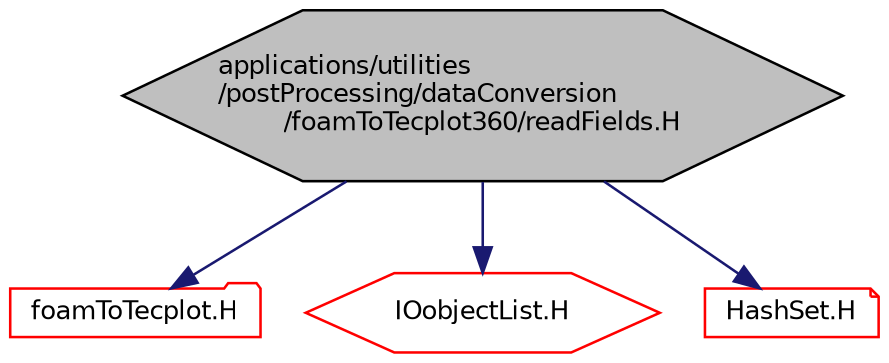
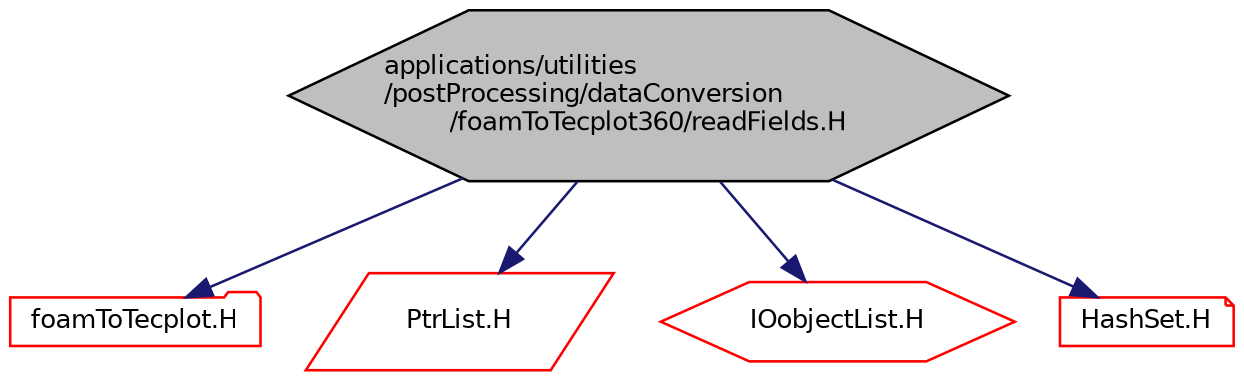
node "PtrList.H": added
